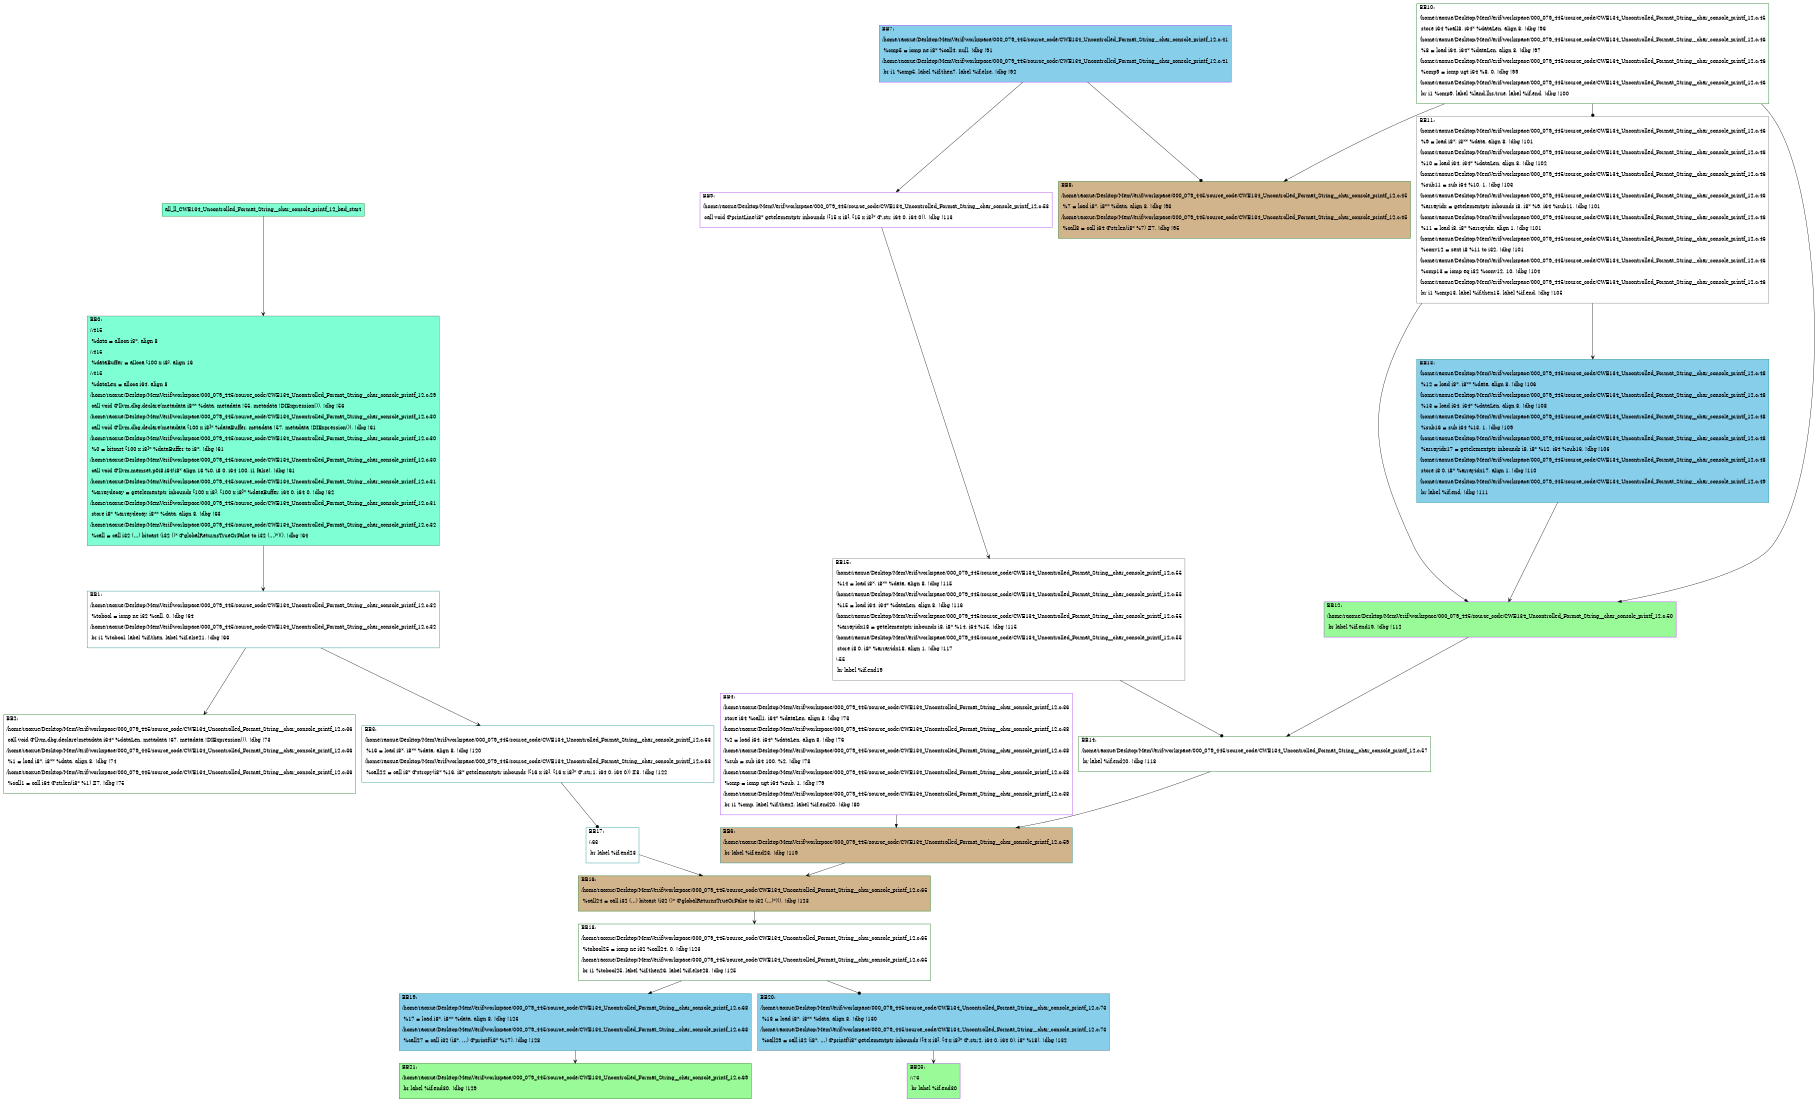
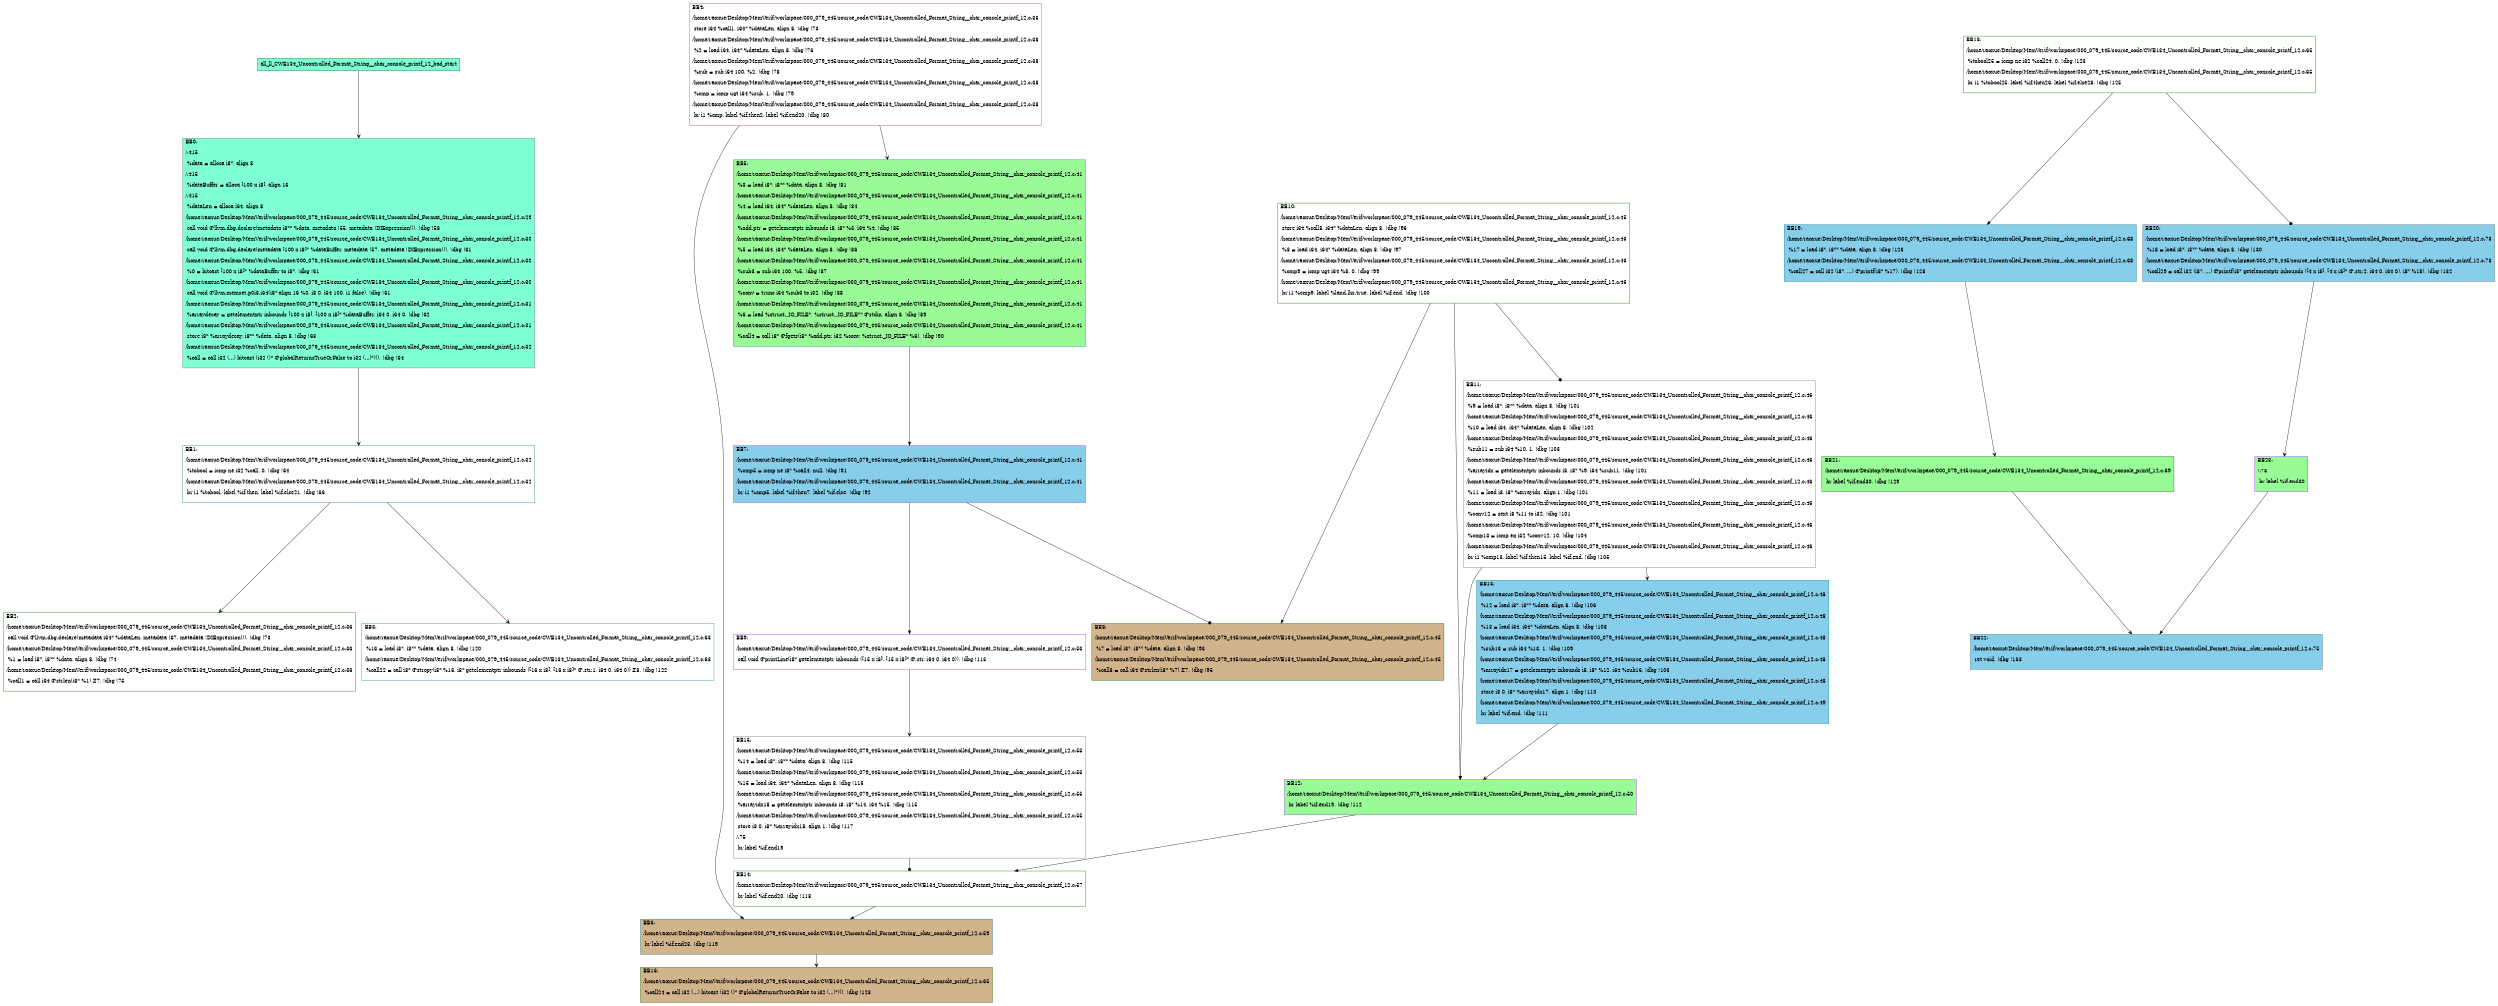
node "BB5:": added
node "BB22:": added
node "BB15:": text "/:55" -> "/:75"
node "BB17:": removed
edge "BB16:" -> "BB18:": removed
